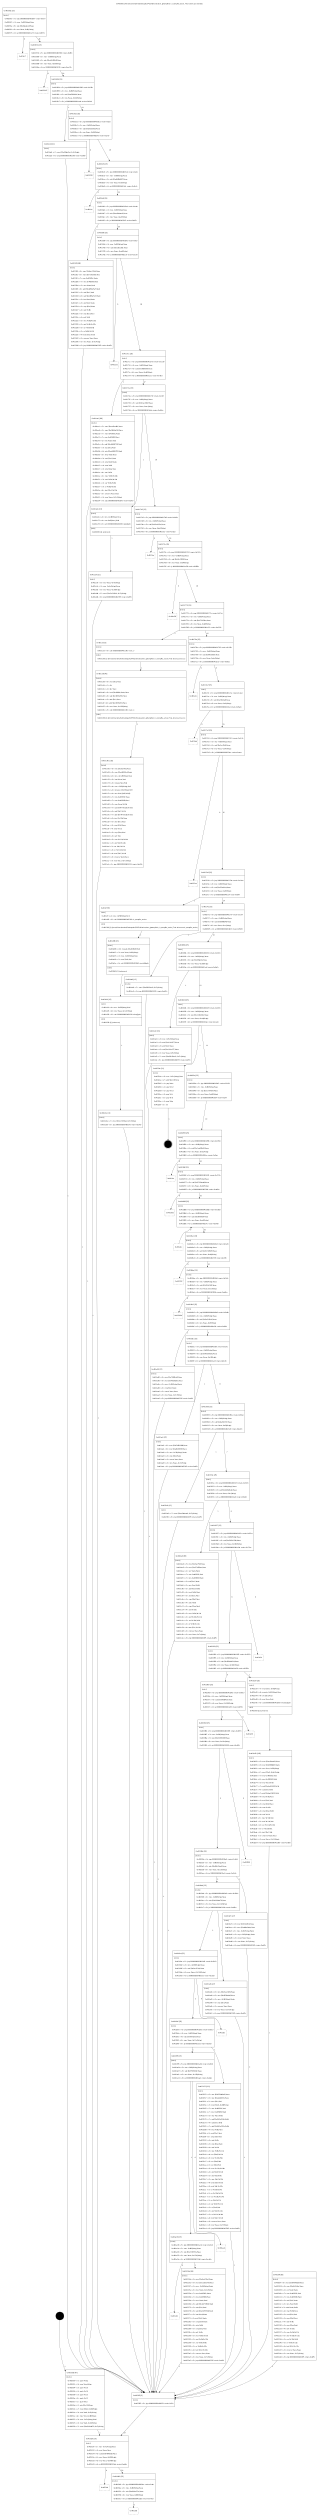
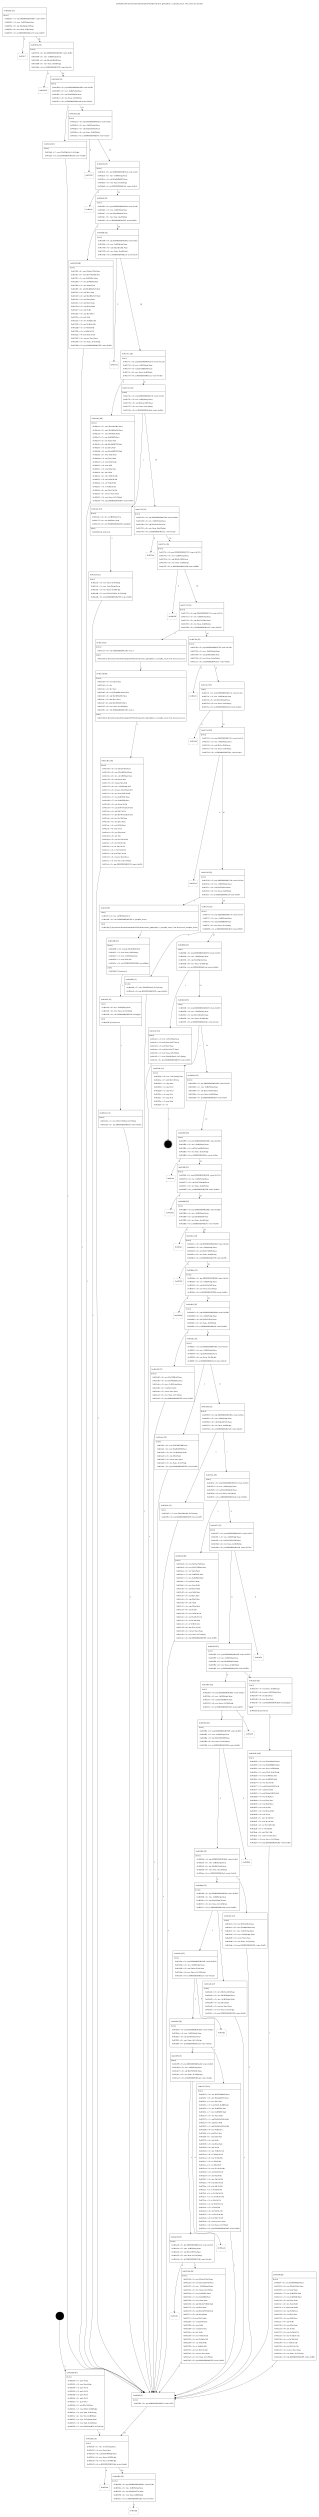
edge "0x401e4c" -> "0x401888 [25]": reversed
